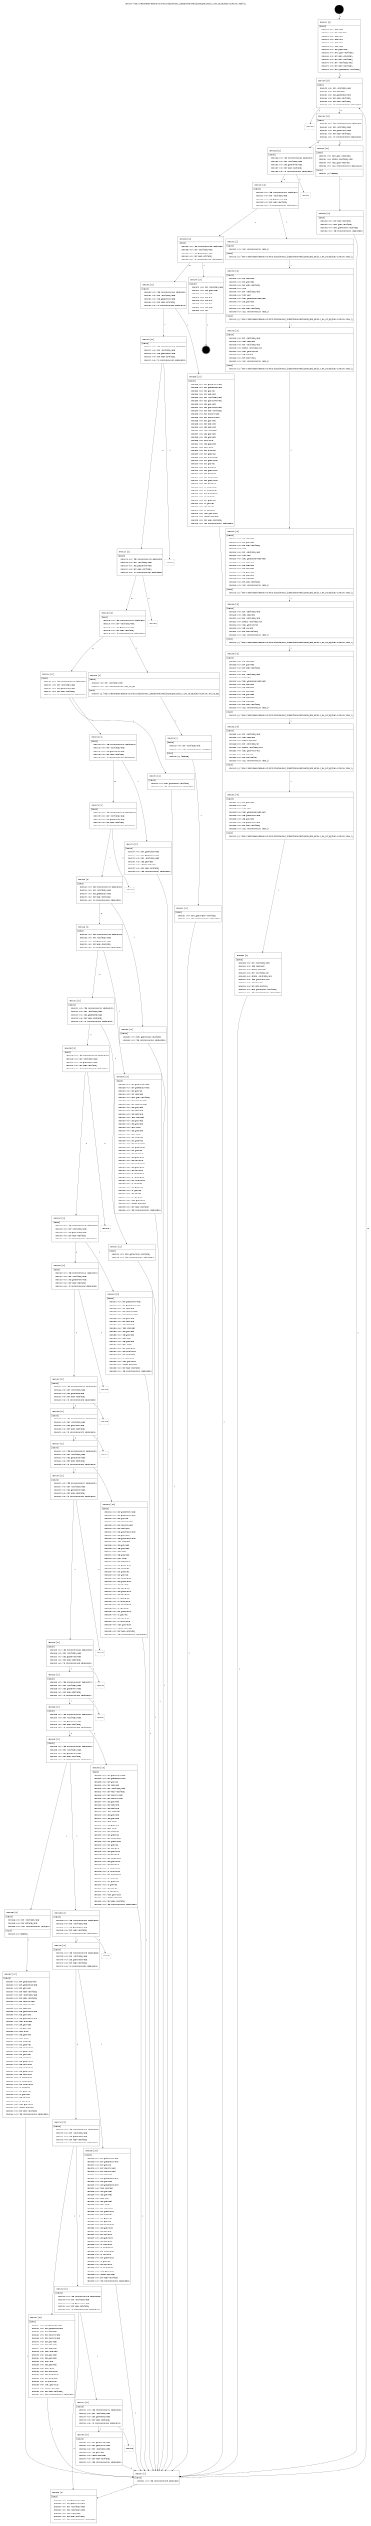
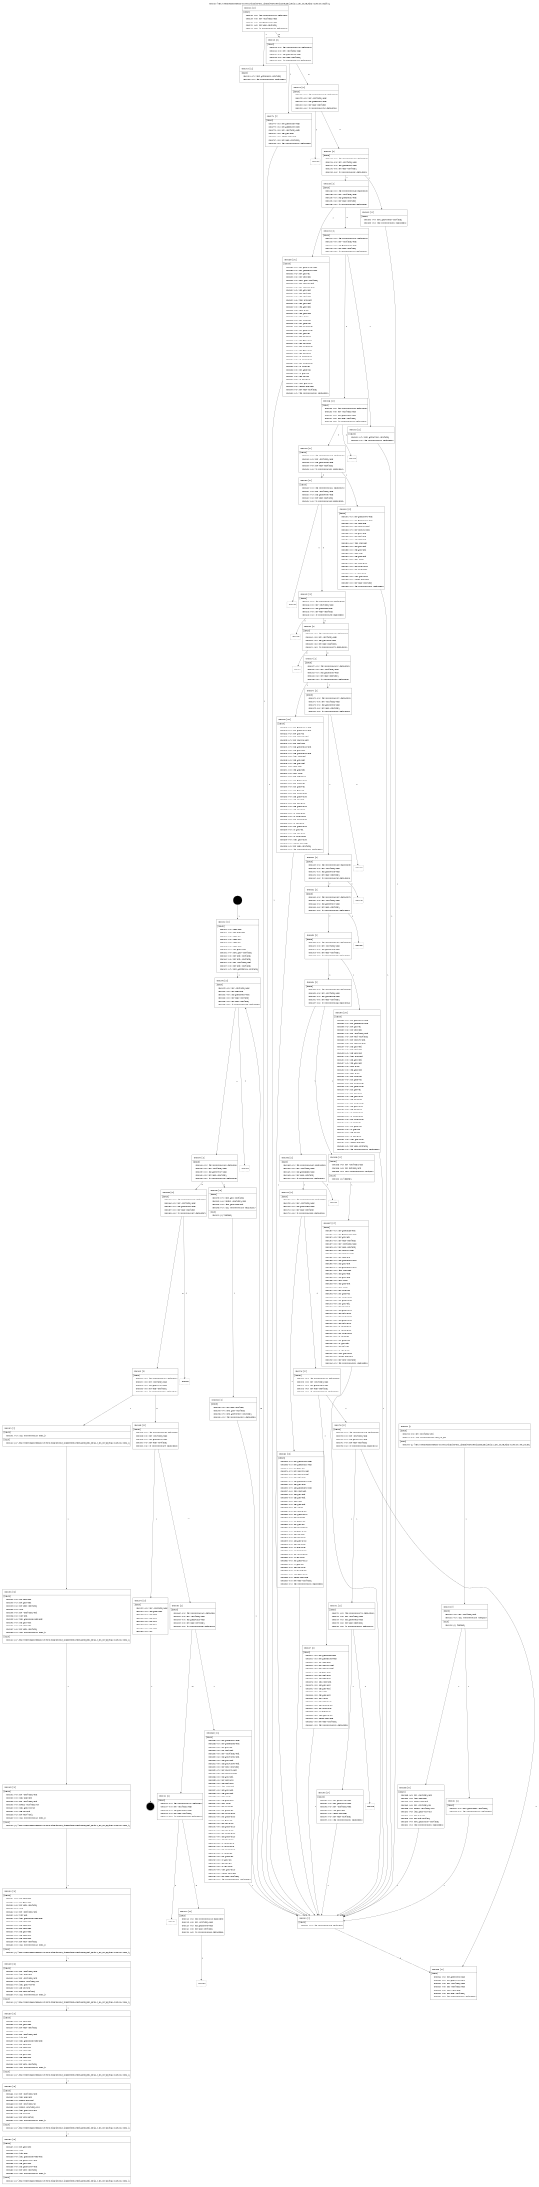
node "0x40152e [22]": removed
edge "0x401ac5 [40]" -> "0x401aed [43]": now "0x401c58 [9]" -> "0x401aed [43]"
